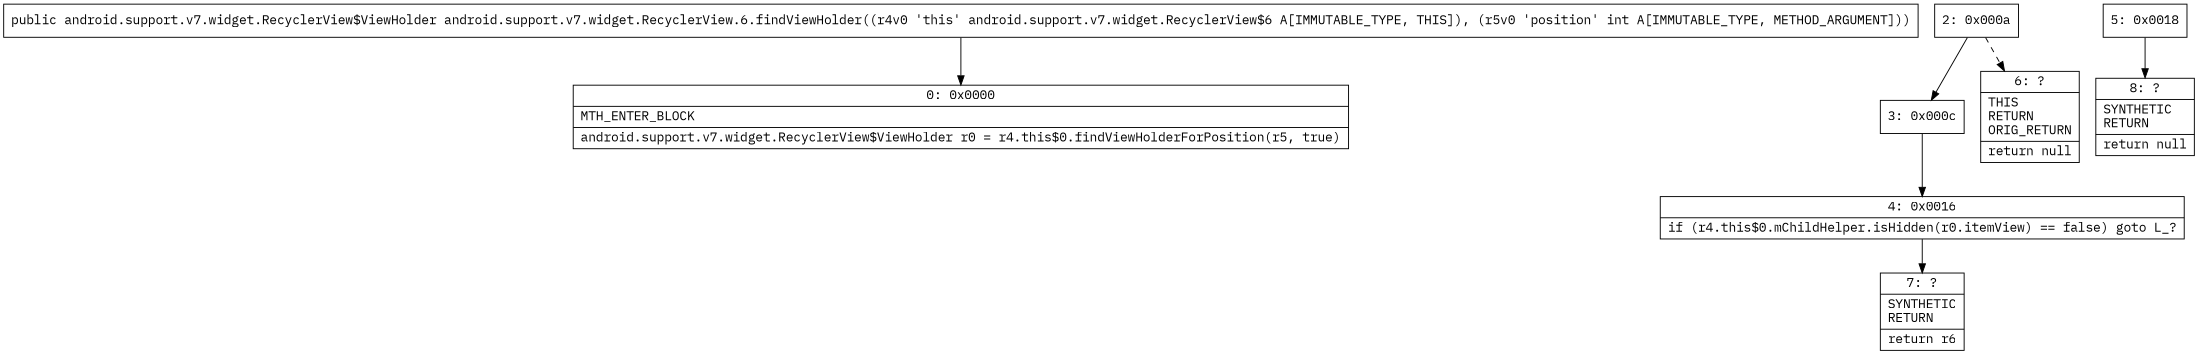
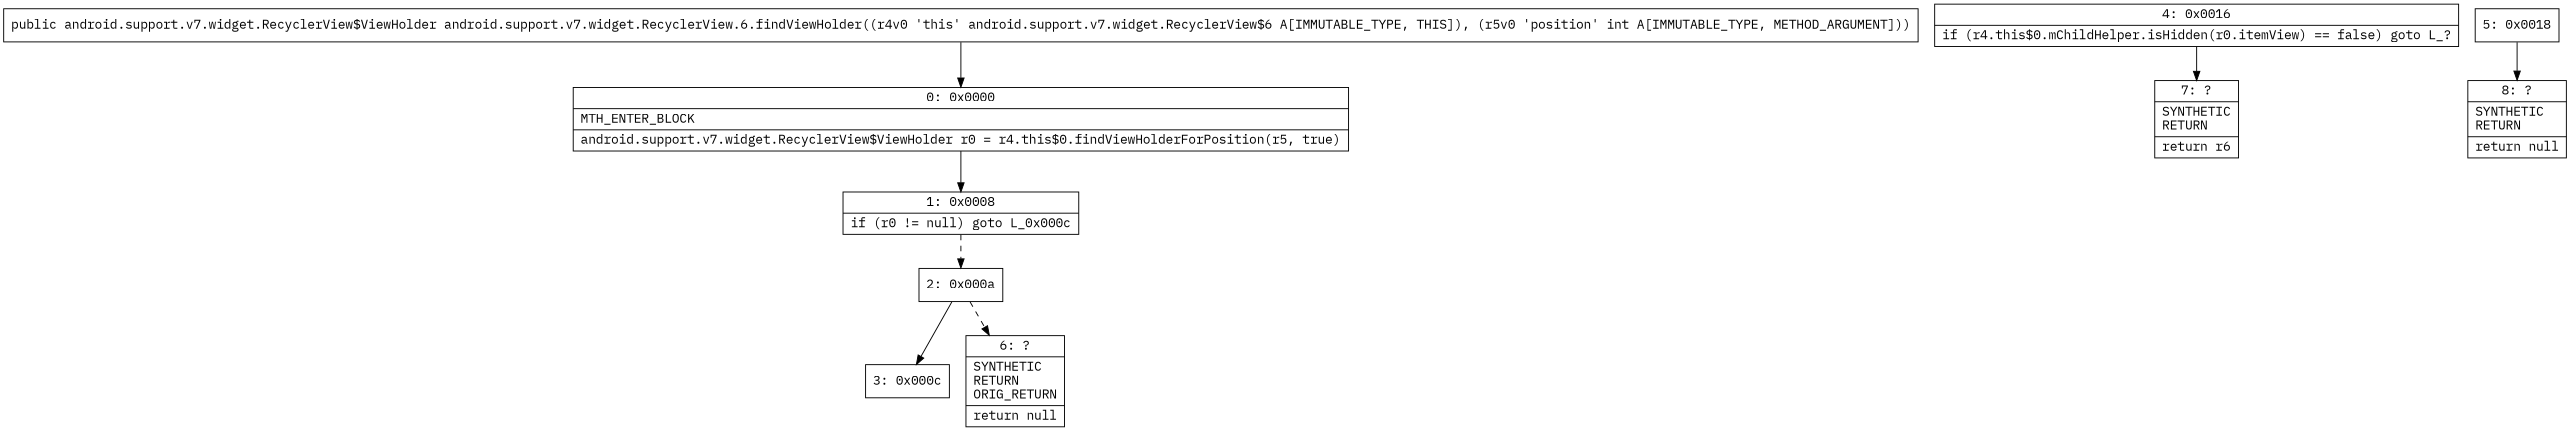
node "6: ?": text "THIS" -> "SYNTHETIC"
edge "3: 0x000c" -> "4: 0x0016": removed
node "1: 0x0008": added
